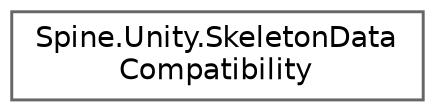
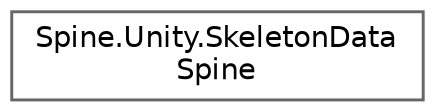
node "Spine.Unity.SkeletonData Compatibility": label "Spine.Unity.SkeletonData Compatibility" -> "Spine.Unity.SkeletonData Spine"
